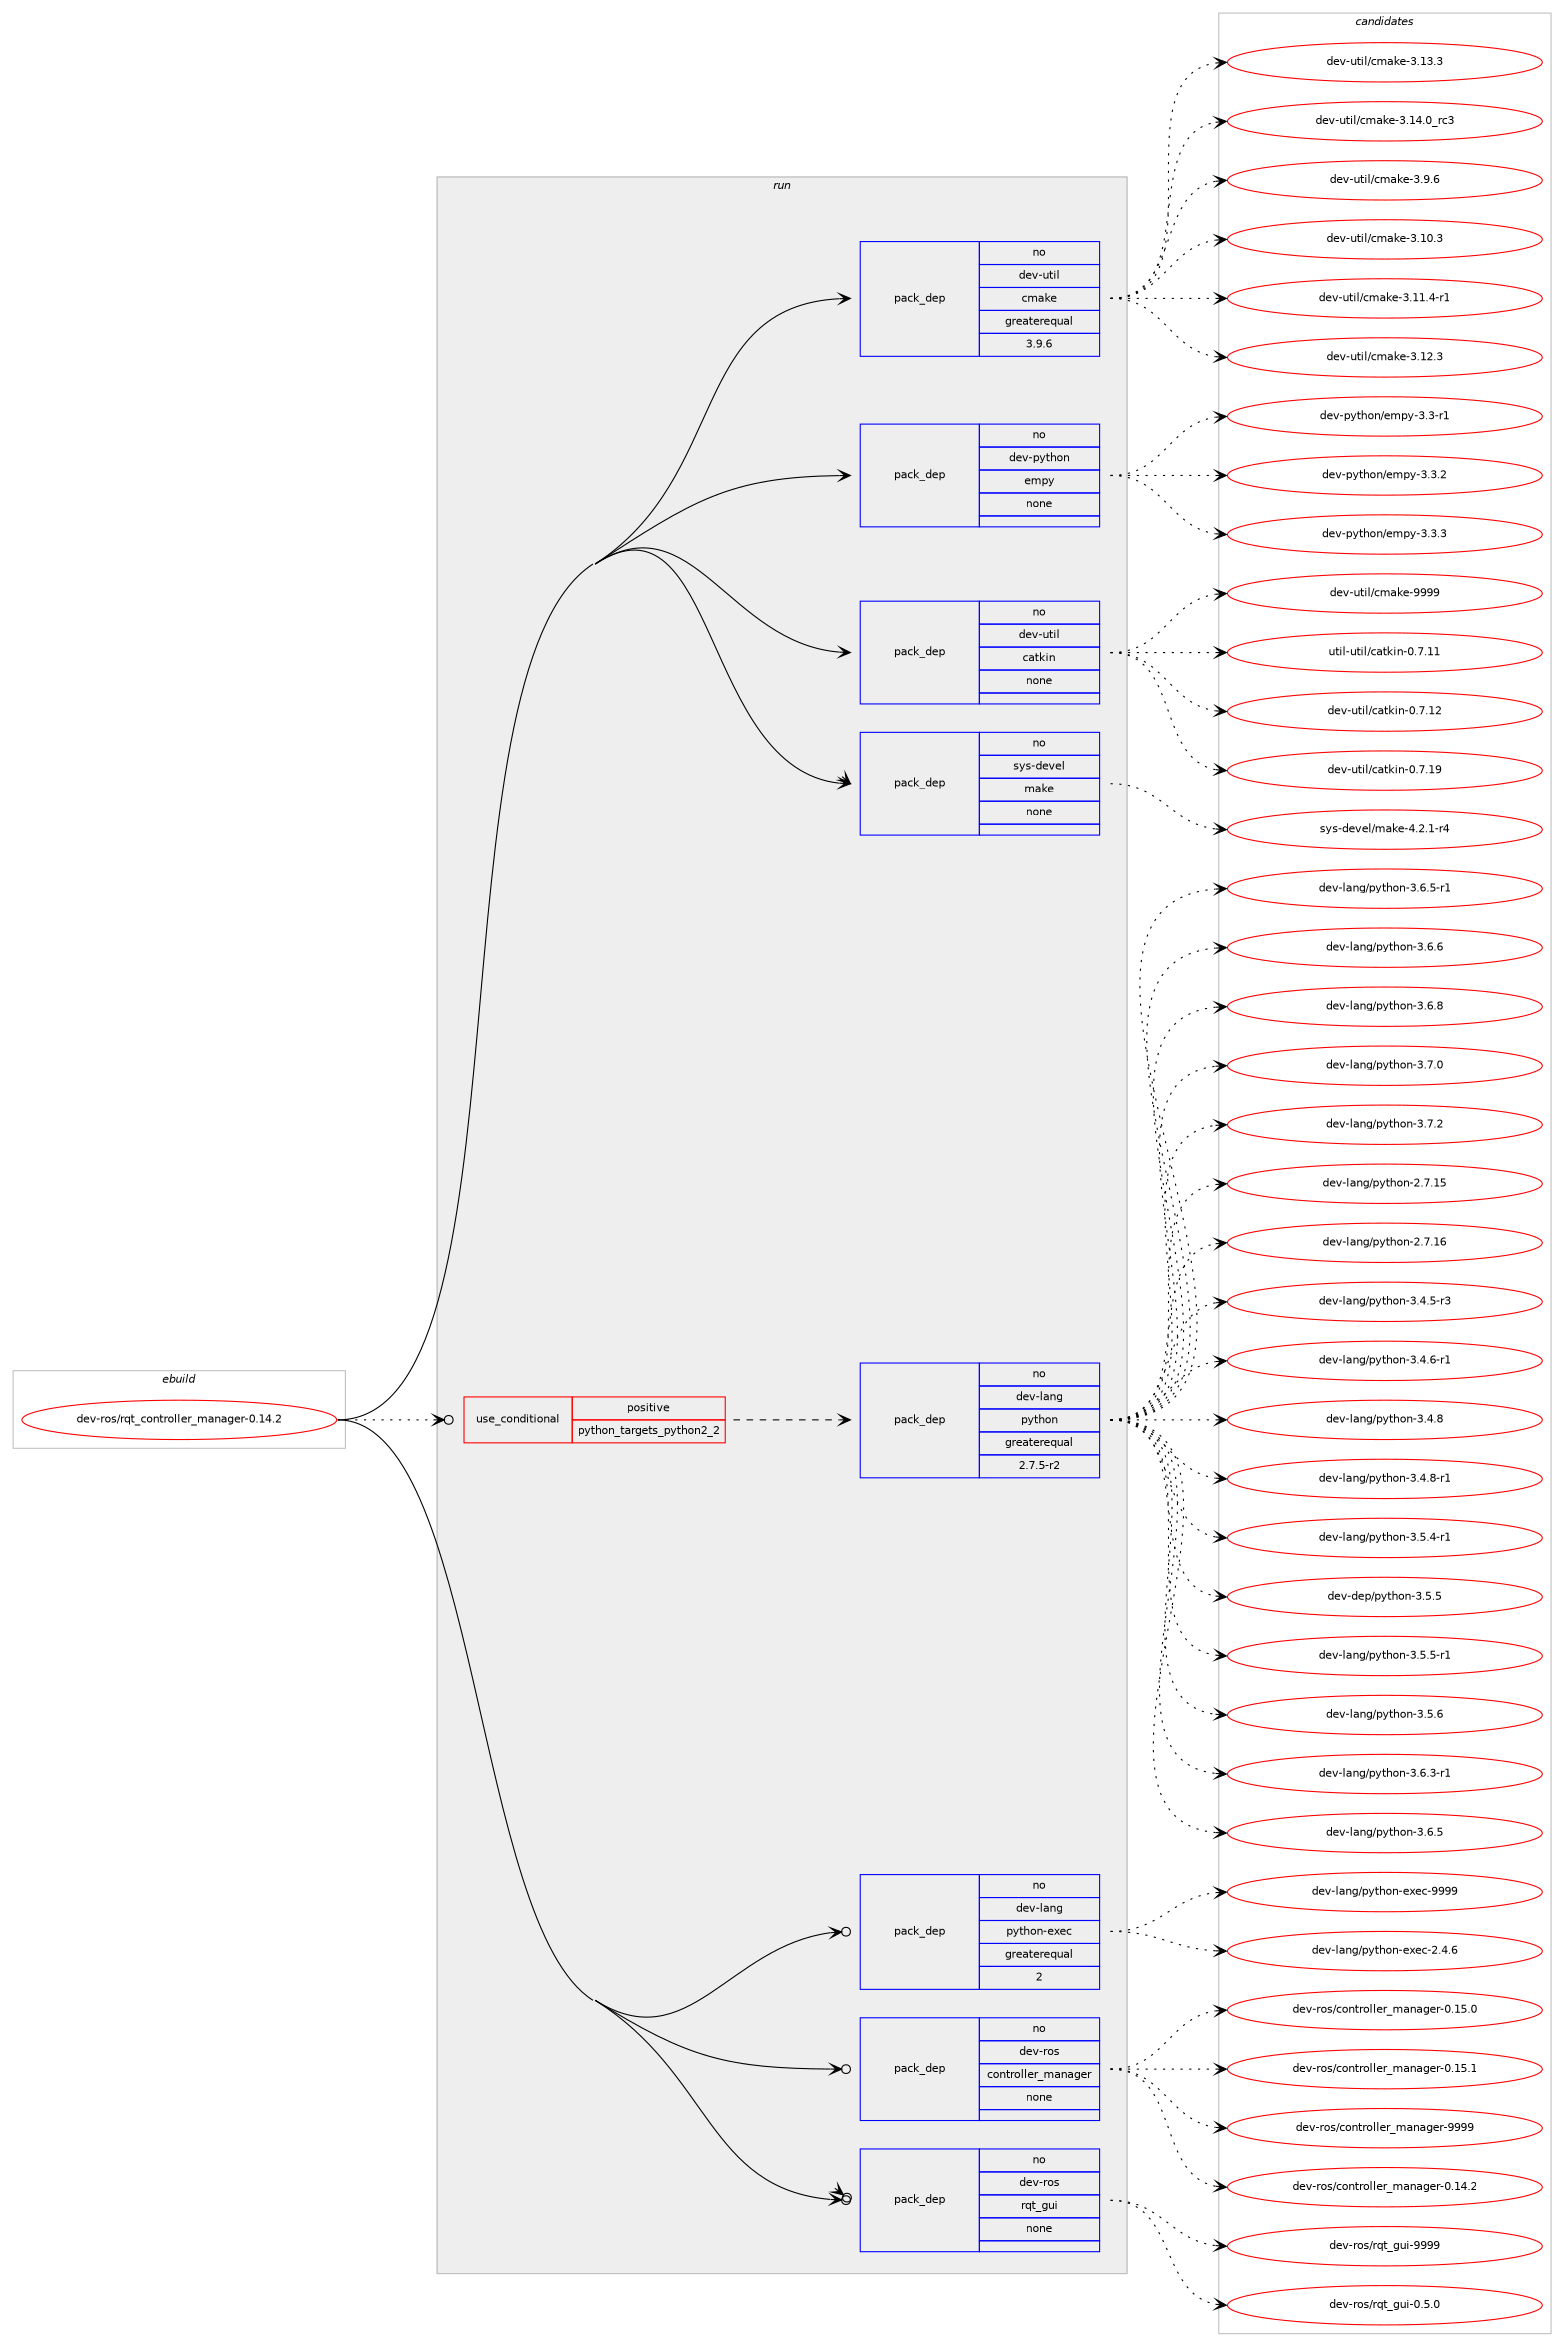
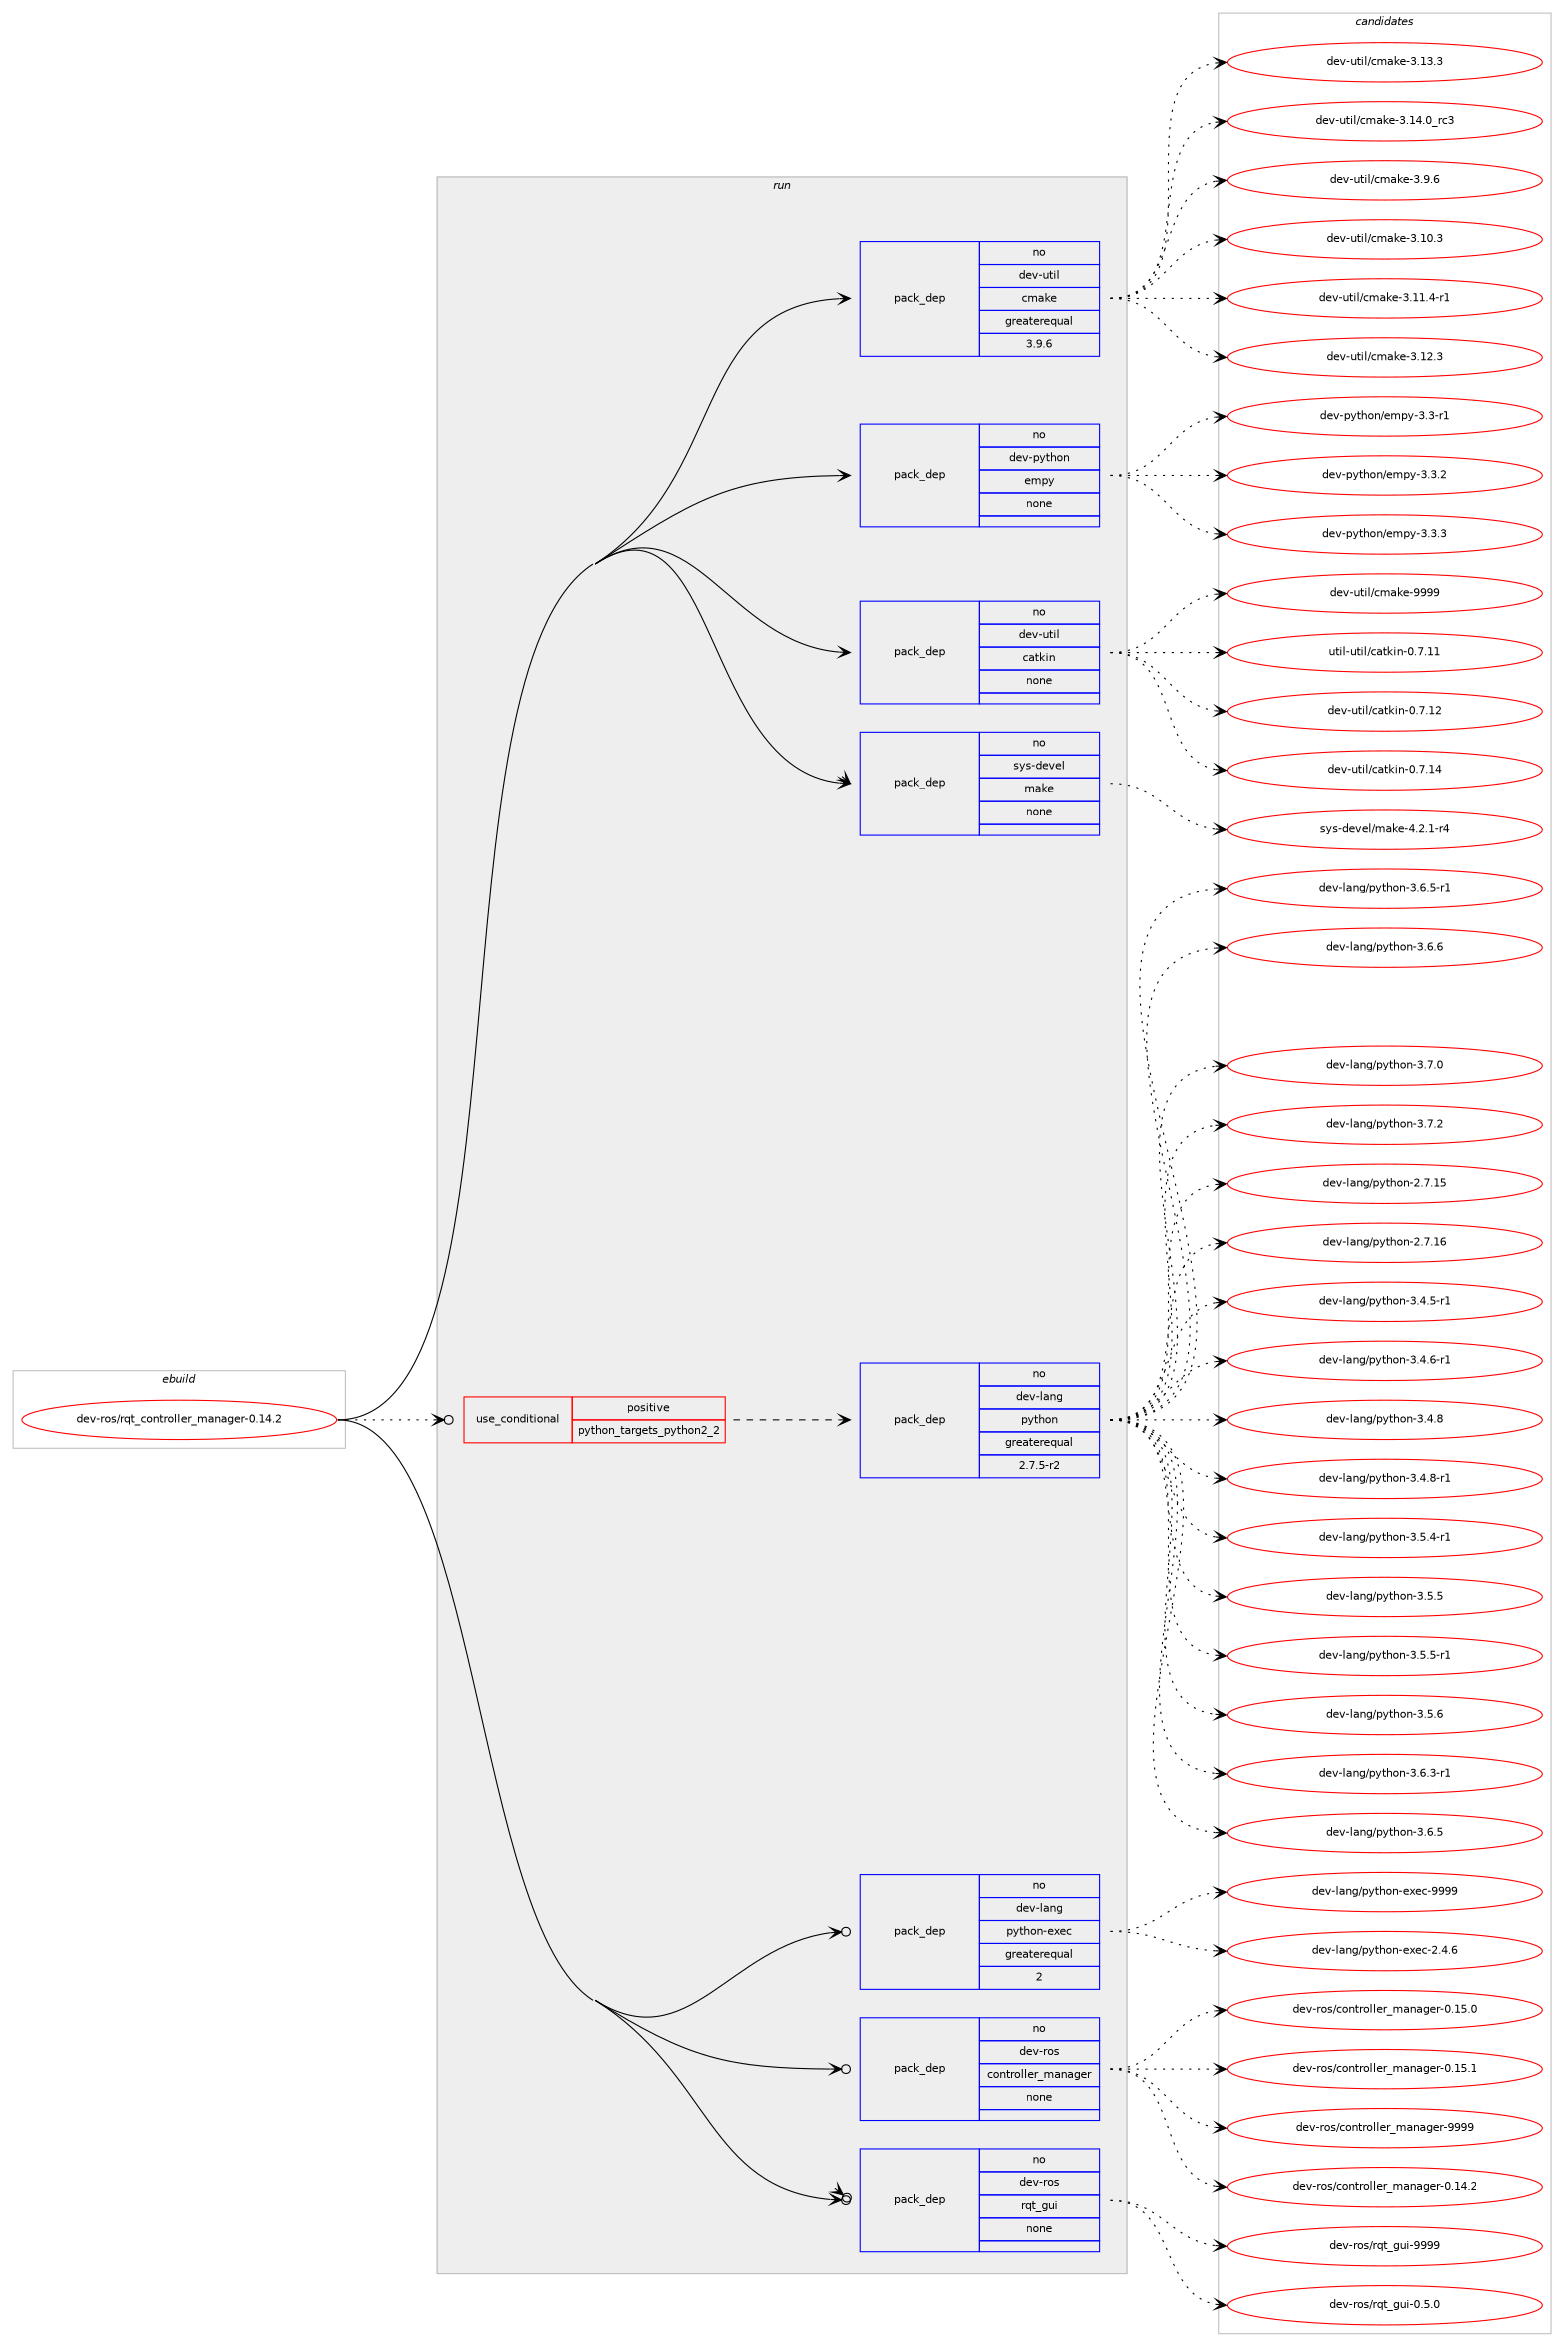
node "dev-util/catkin-0.7.19": label "dev-util/catkin-0.7.19" -> "dev-util/catkin-0.7.14"
node "dev-lang/python-3.6.8": removed
node "dev-lang/python-3.4.5-r3": label "dev-lang/python-3.4.5-r3" -> "dev-lang/python-3.4.5-r1"
node "dev-dep/python-3.5.5": label "dev-dep/python-3.5.5" -> "dev-lang/python-3.5.5"
